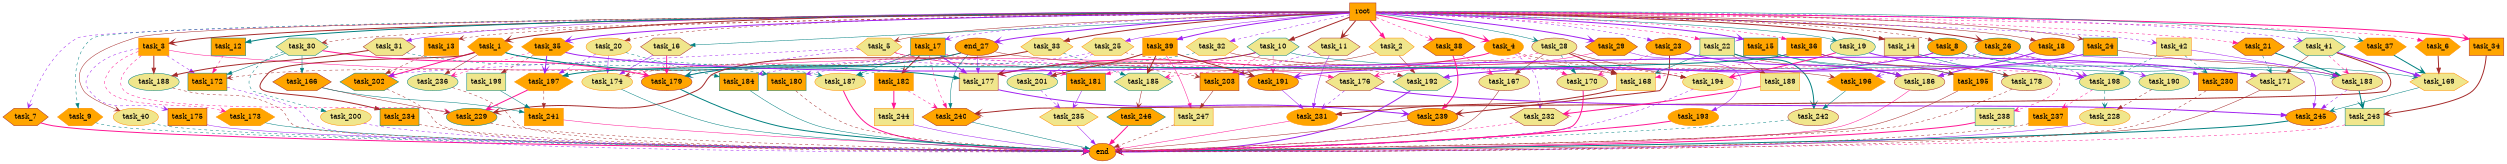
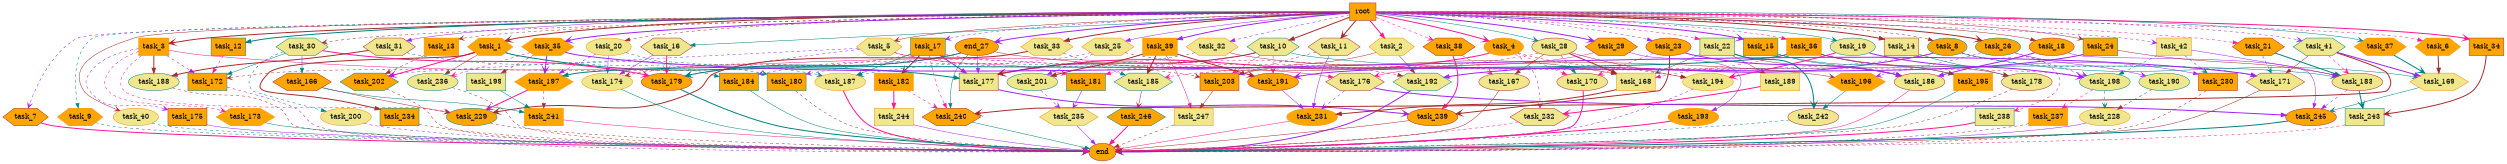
edge "task_195" -> "end": color brown -> teal
